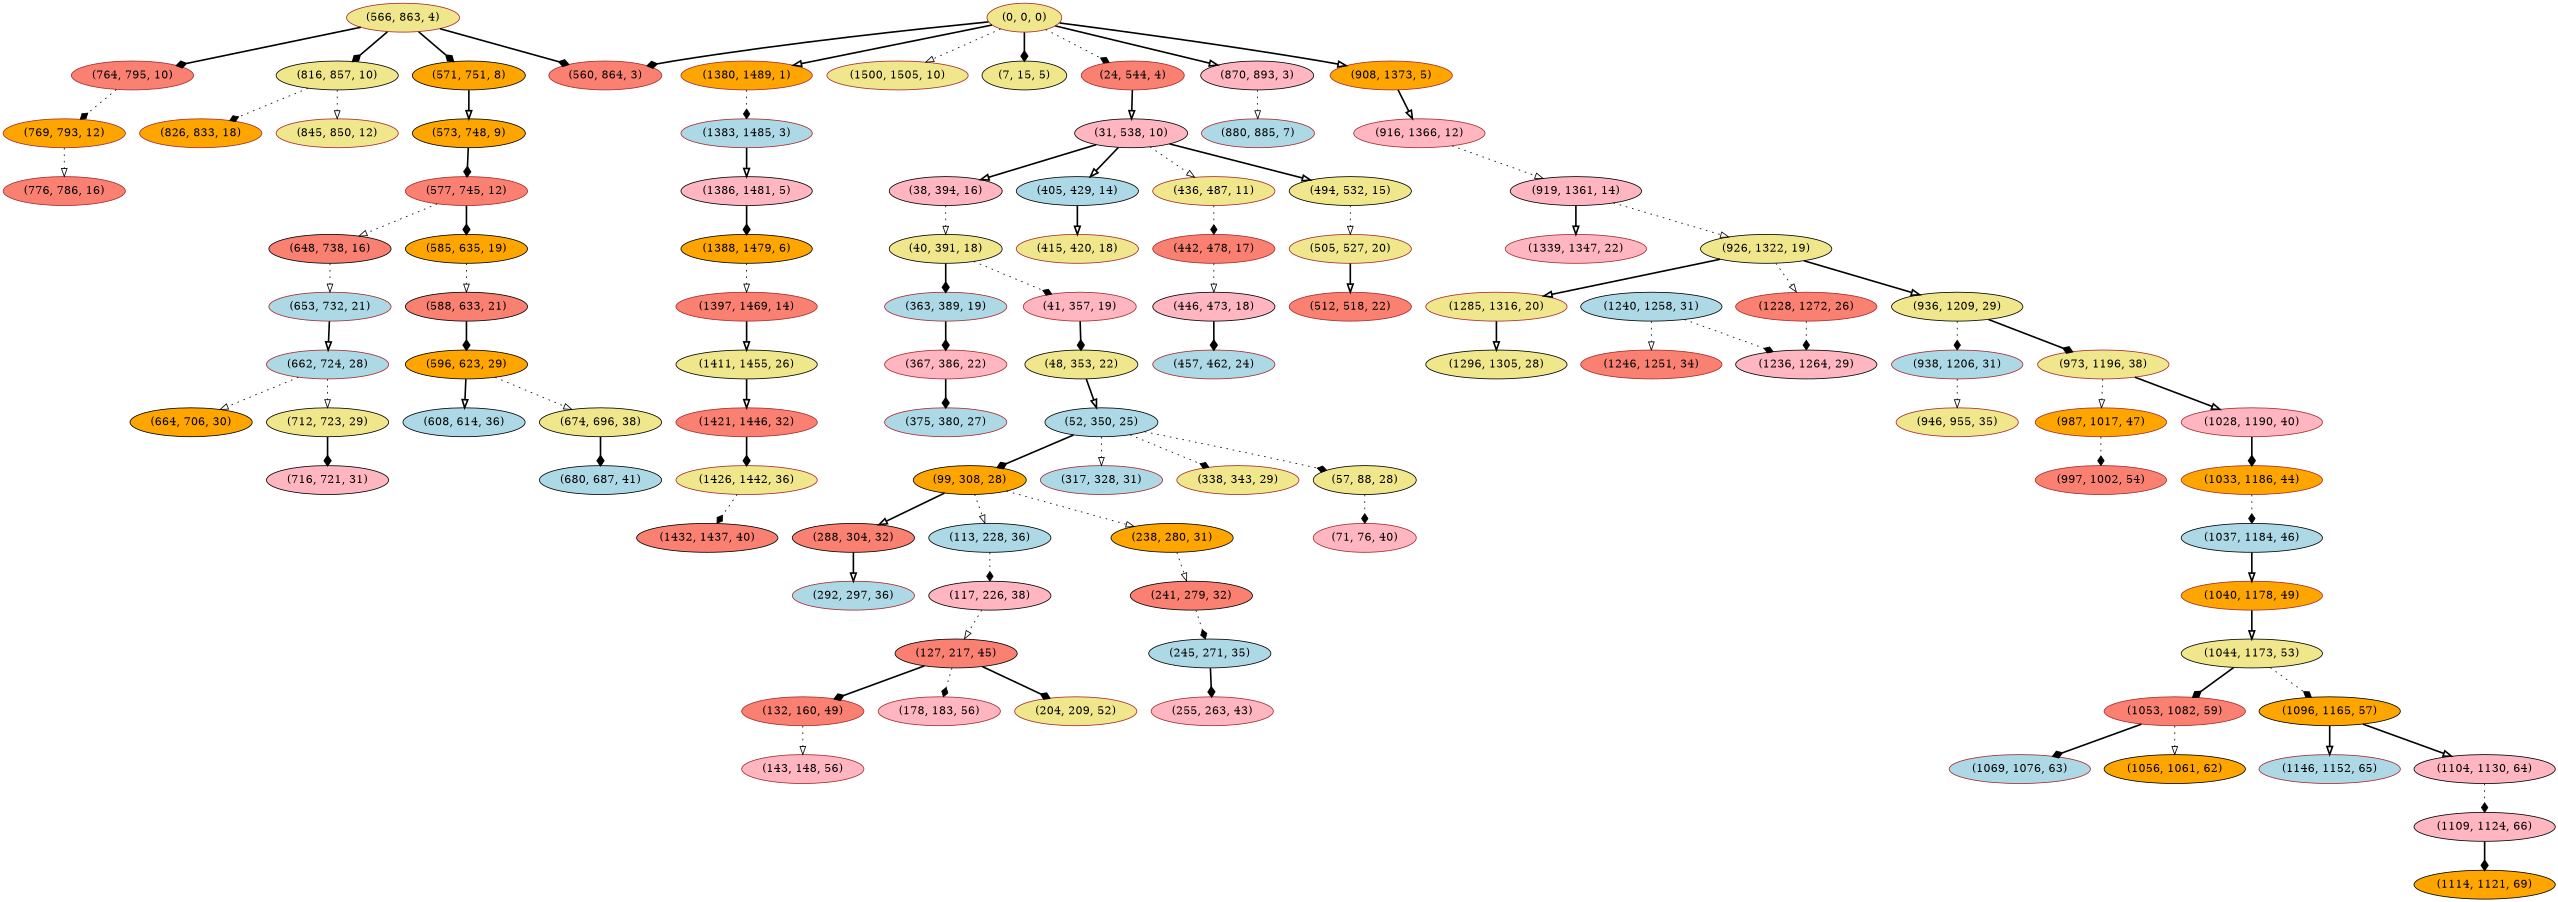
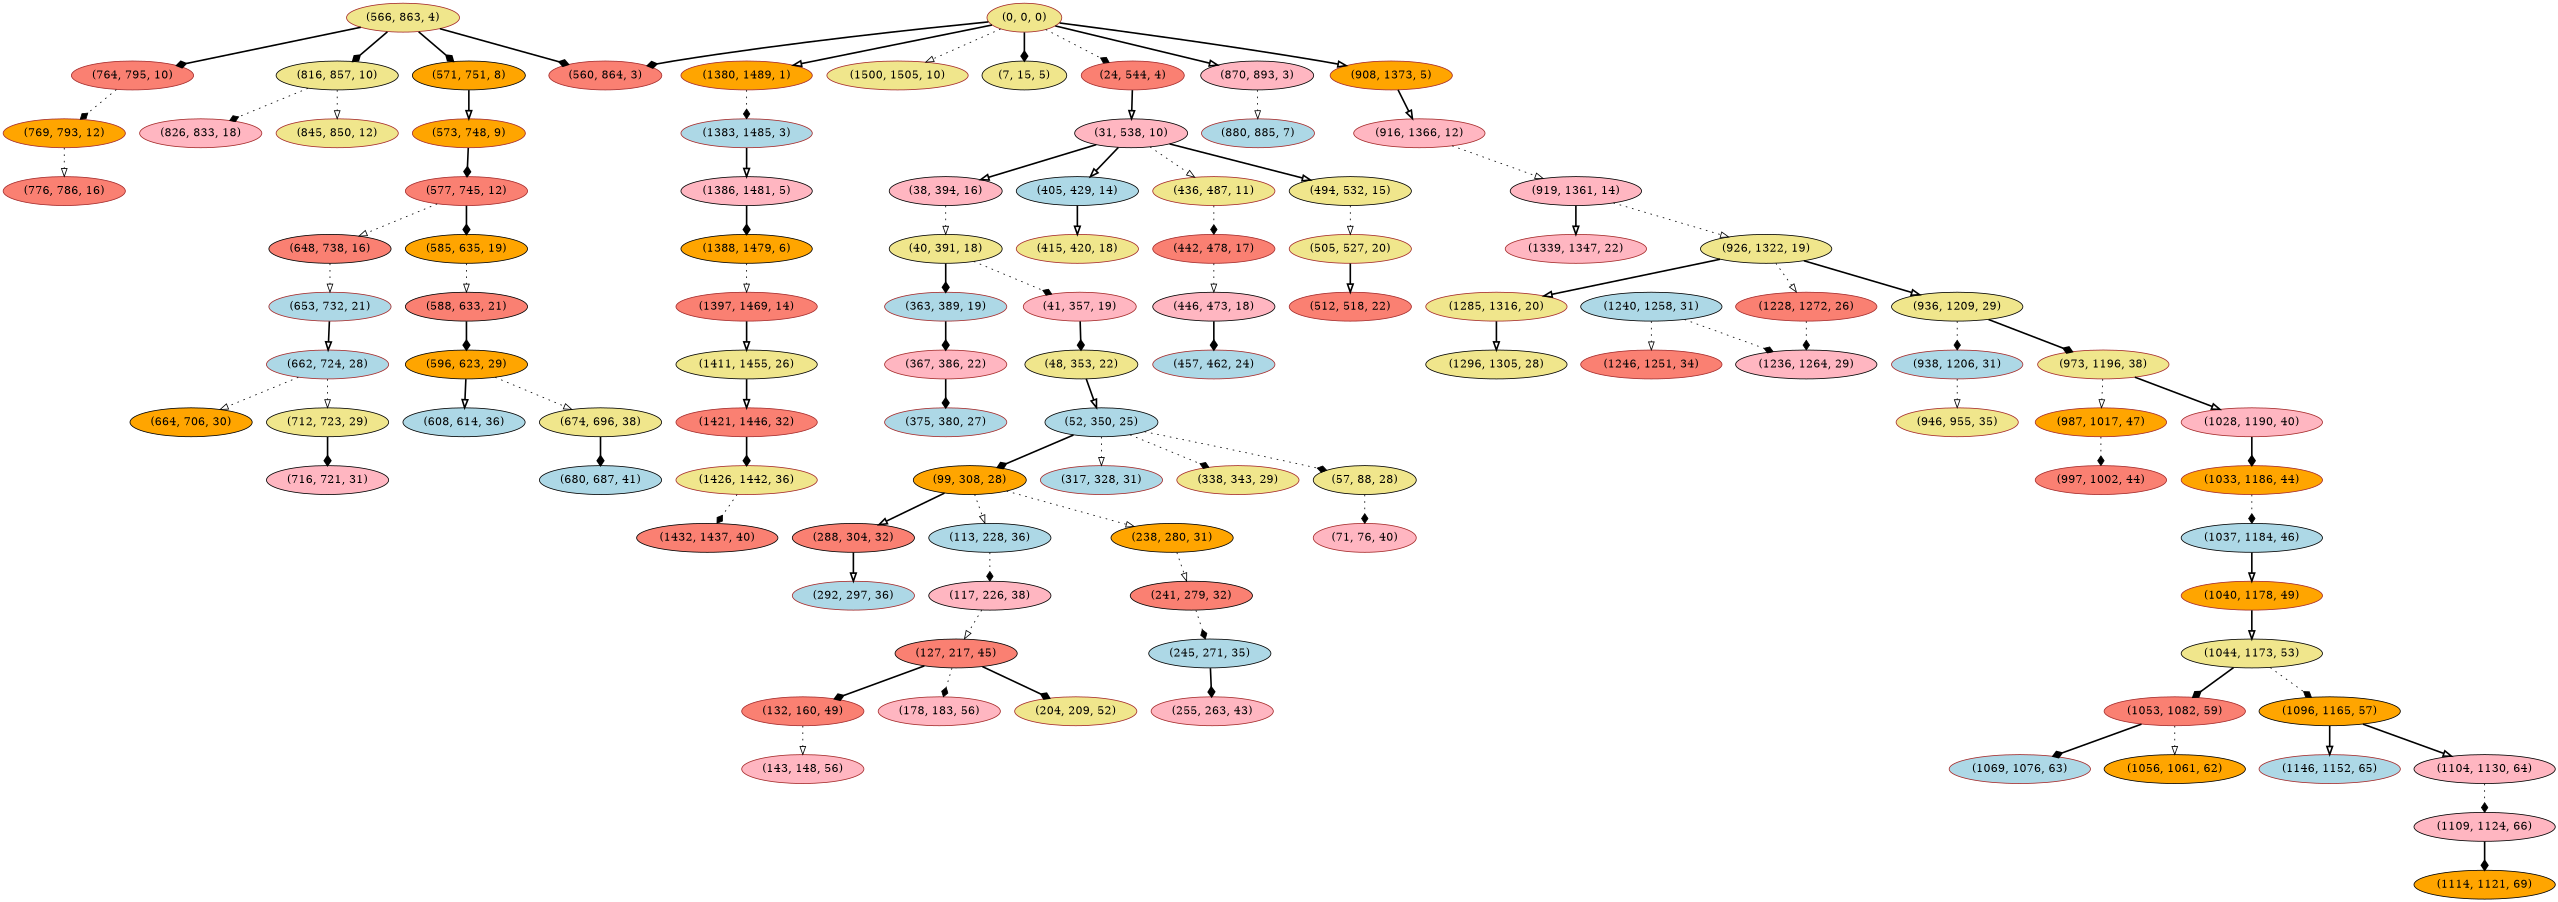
node "(826, 833, 18)": fillcolor orange -> lightpink
node "(573, 748, 9)": color black -> brown
node "(997, 1002, 54)": label "(997, 1002, 54)" -> "(997, 1002, 44)"
